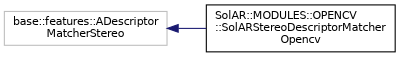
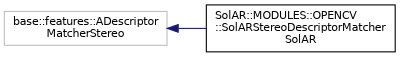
node "SolAR::MODULES::OPENCV ::SolARStereoDescriptorMatcher Opencv": label "SolAR::MODULES::OPENCV ::SolARStereoDescriptorMatcher Opencv" -> "SolAR::MODULES::OPENCV ::SolARStereoDescriptorMatcher SolAR"
